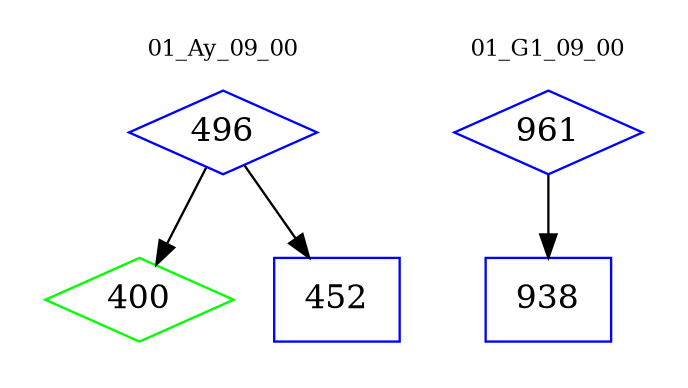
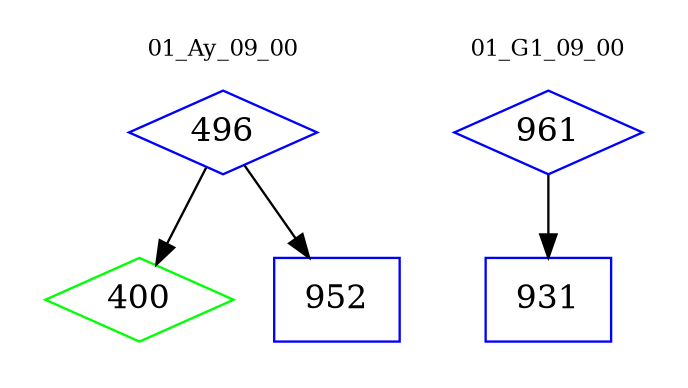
node "452": label "452" -> "952"
node "938": label "938" -> "931"
